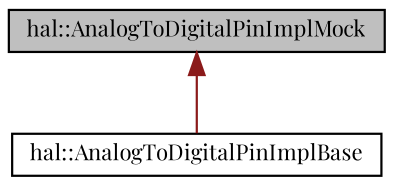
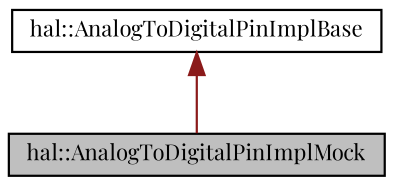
edge "hal::AnalogToDigitalPinImplBase" -> "hal::AnalogToDigitalPinImplMock": reversed
